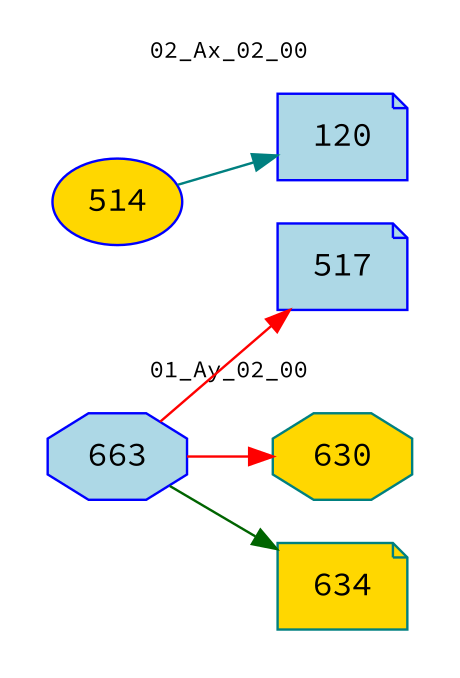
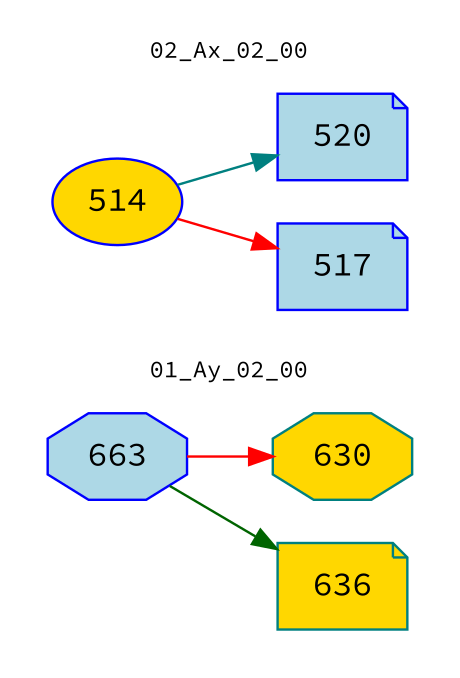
node "120": label "120" -> "520"
edge "663" -> "517": now "514" -> "517"
node "634": label "634" -> "636"
